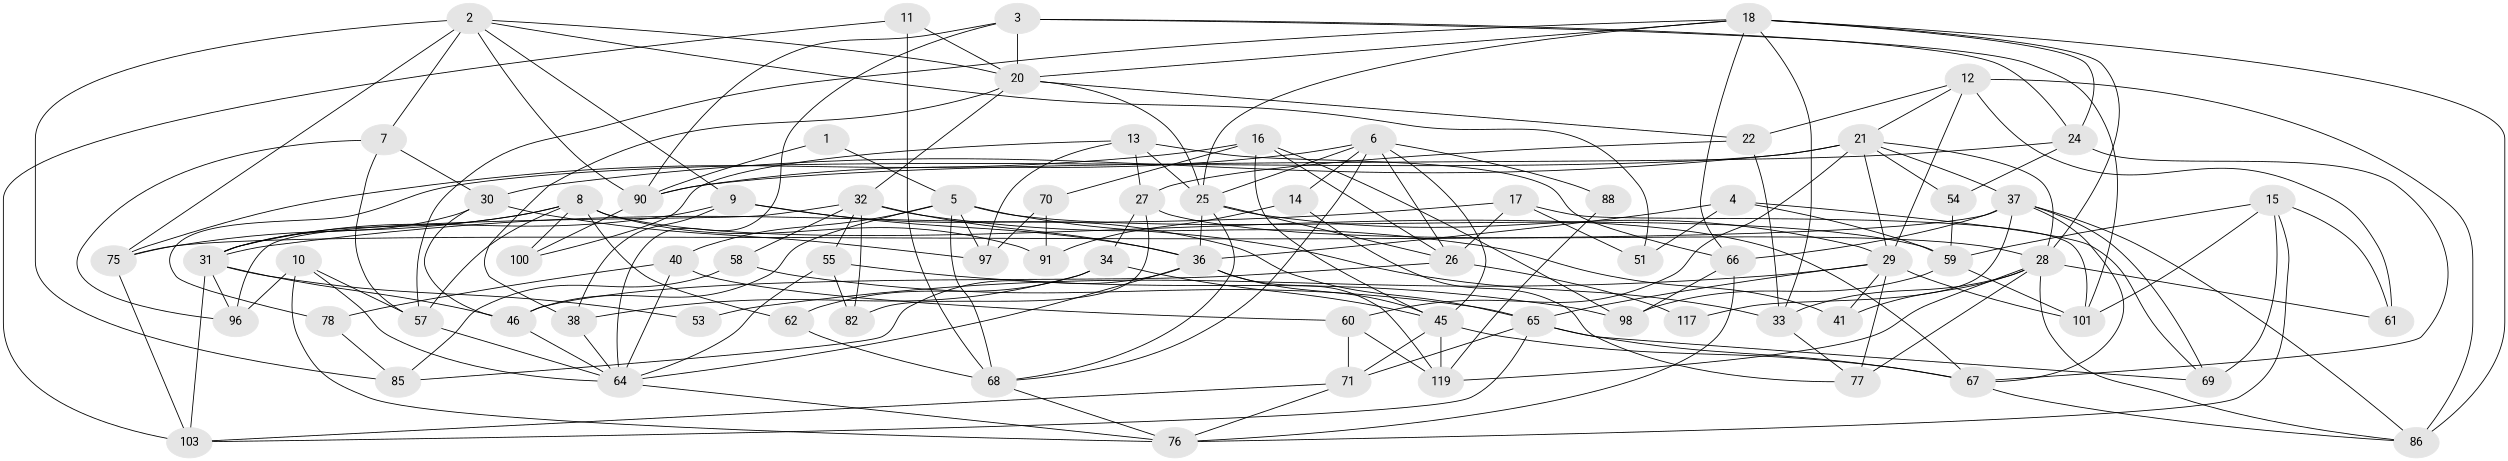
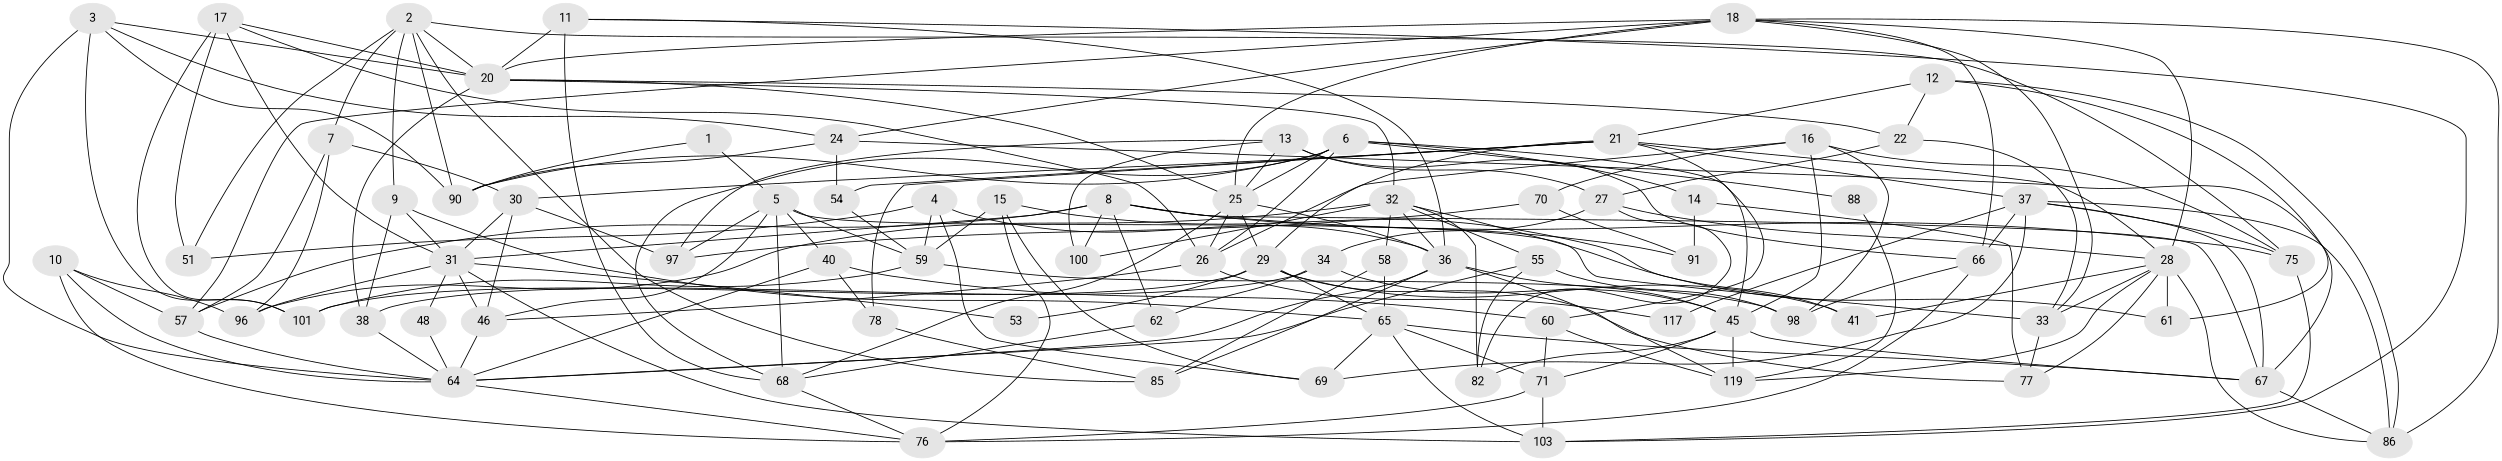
edge "17" -- "20": added
edge "12" -- "29": removed
edge "9" -- "36": now "11" -- "36"
edge "90" -- "100": now "32" -- "100"
edge "15" -- "101": removed
node "48": added
edge "45" -- "82": added
